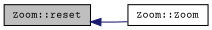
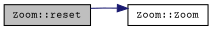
edge "Zoom::Zoom" -> "Zoom::reset": reversed
